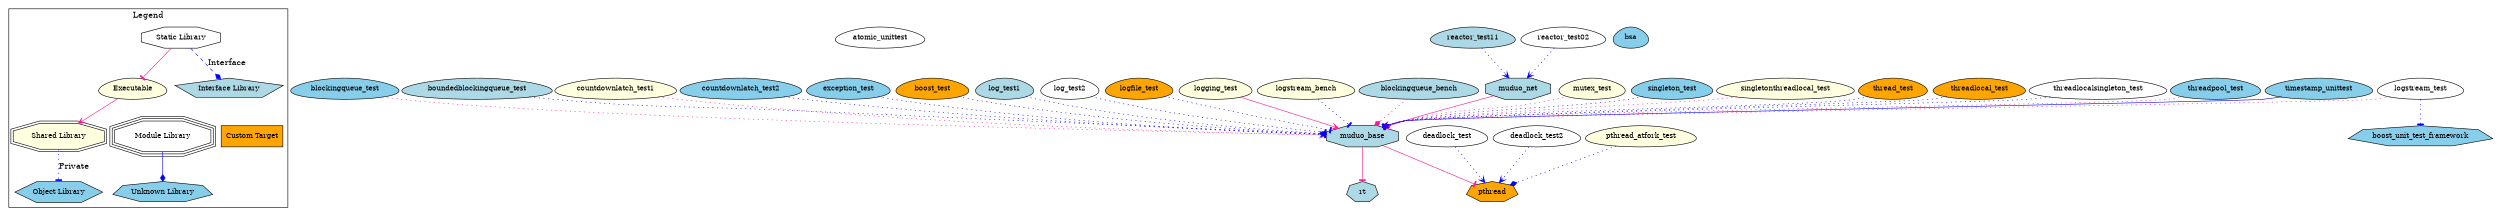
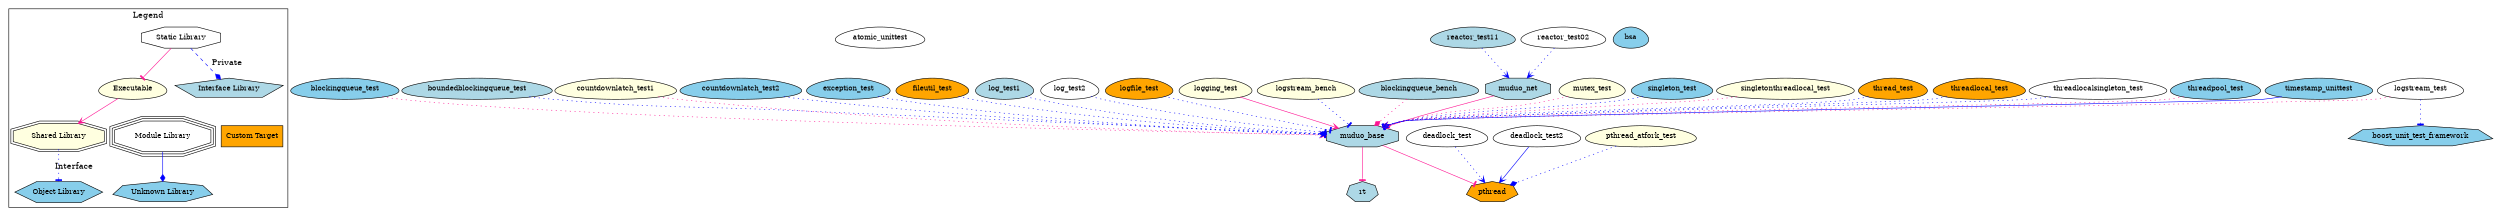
edge "Static Library" -> "Interface Library": label "Interface" -> "Private"
node "boost_test": label "boost_test" -> "fileutil_test"
edge "deadlock_test2" -> "pthread": style dotted -> solid
edge "Shared Library" -> "Object Library": label "Private" -> "Interface"
